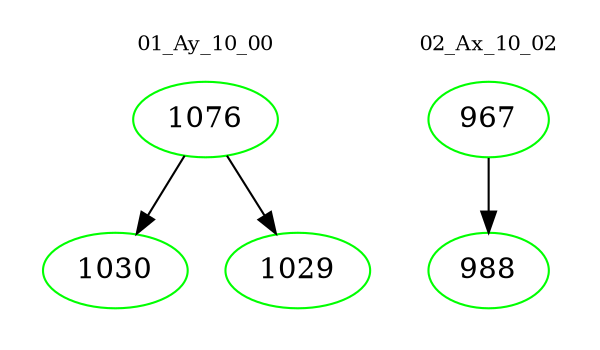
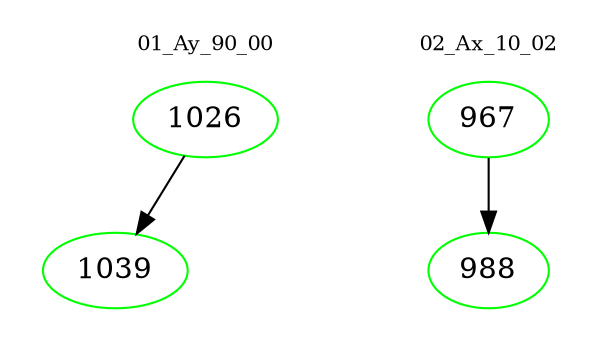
cluster "01_Ay_10_00": label "01_Ay_10_00" -> "01_Ay_90_00"
node "1076": label "1076" -> "1026"
node "1030": label "1030" -> "1039"
node "1029": removed
